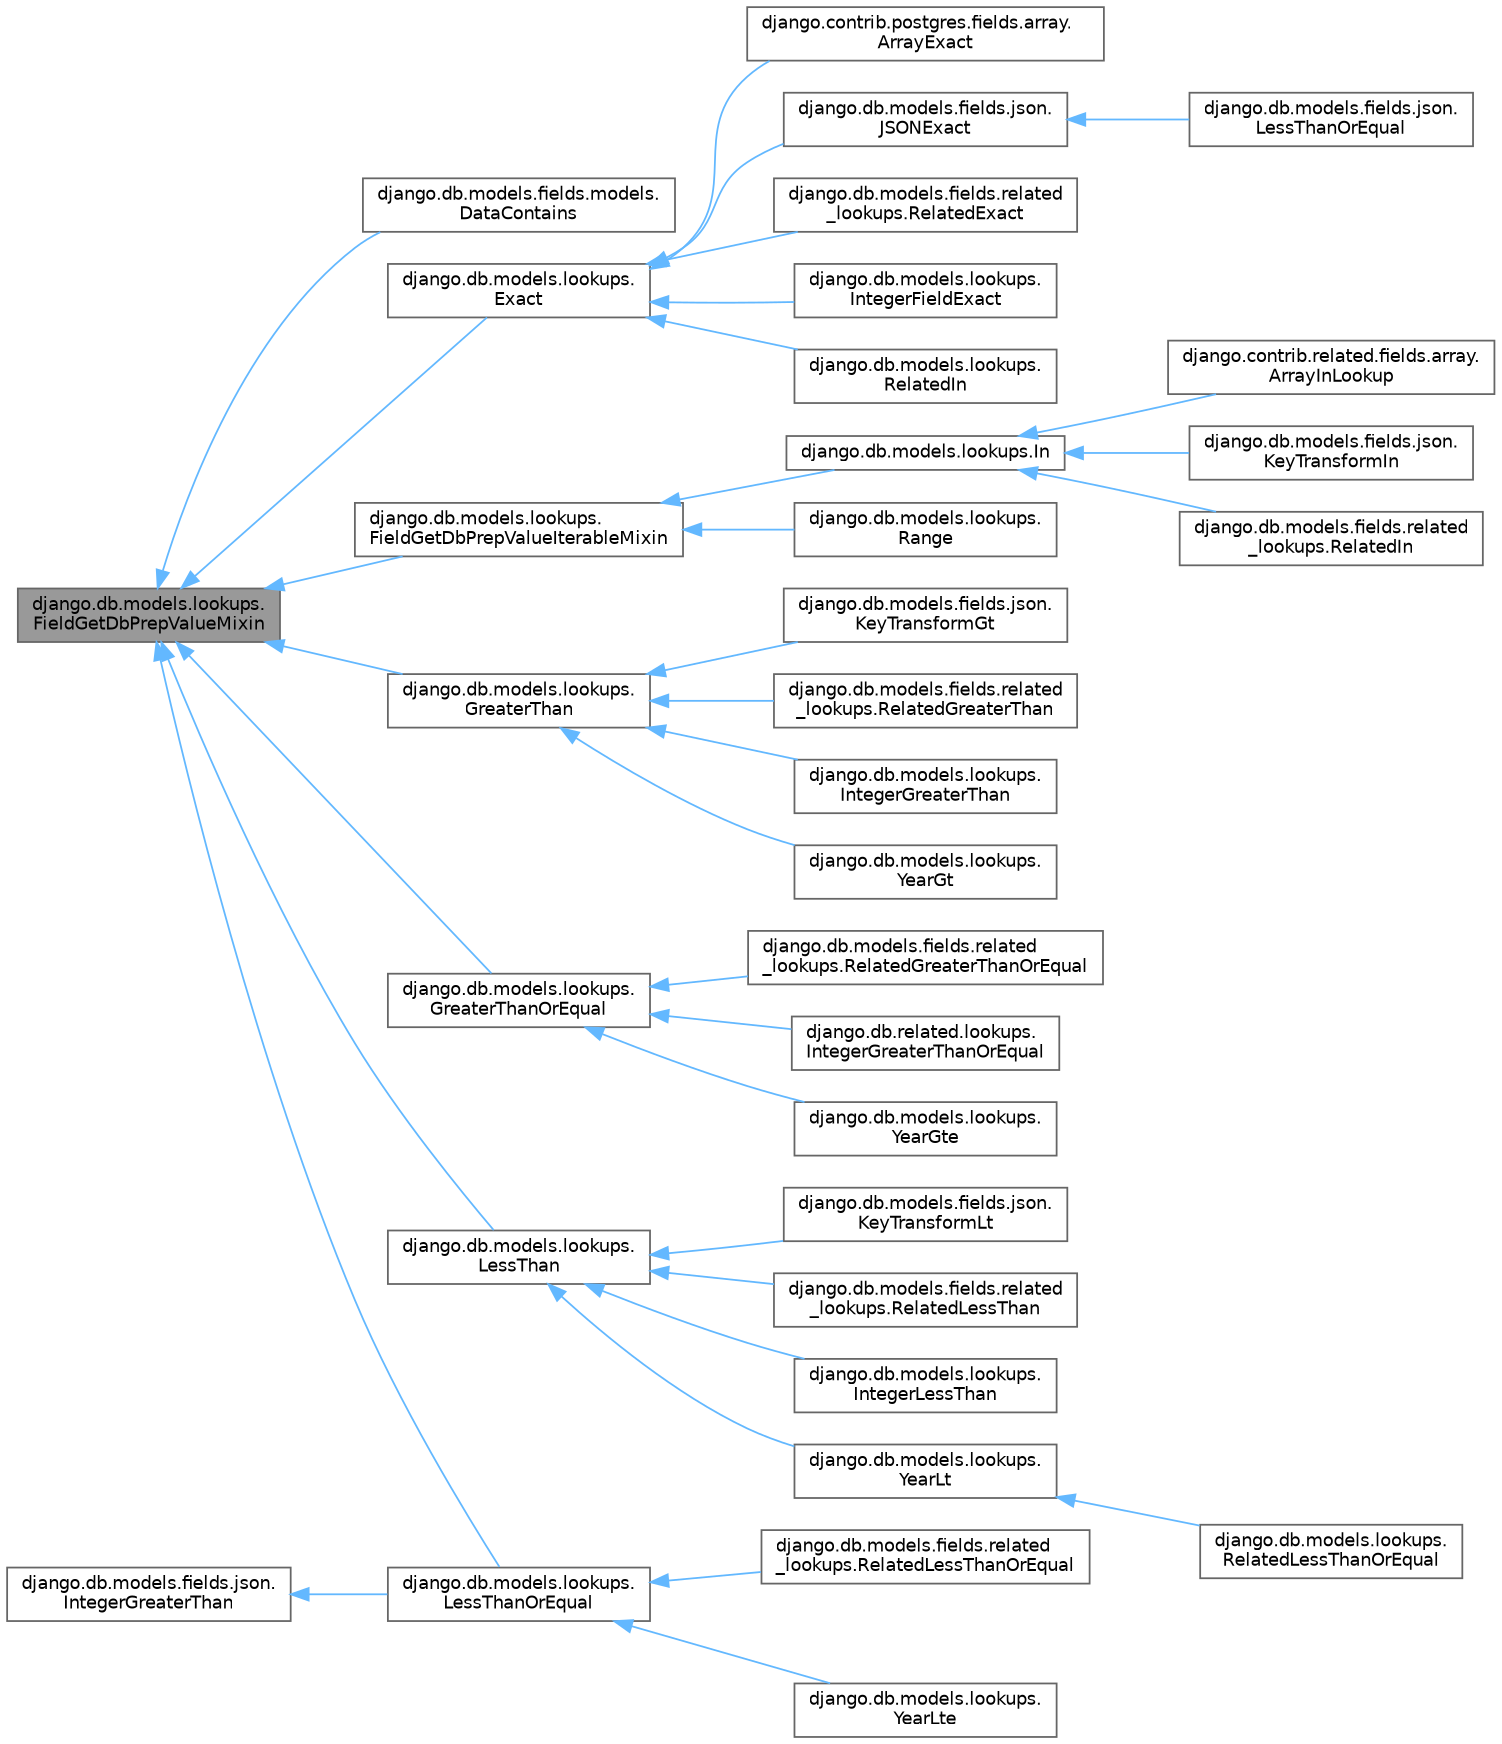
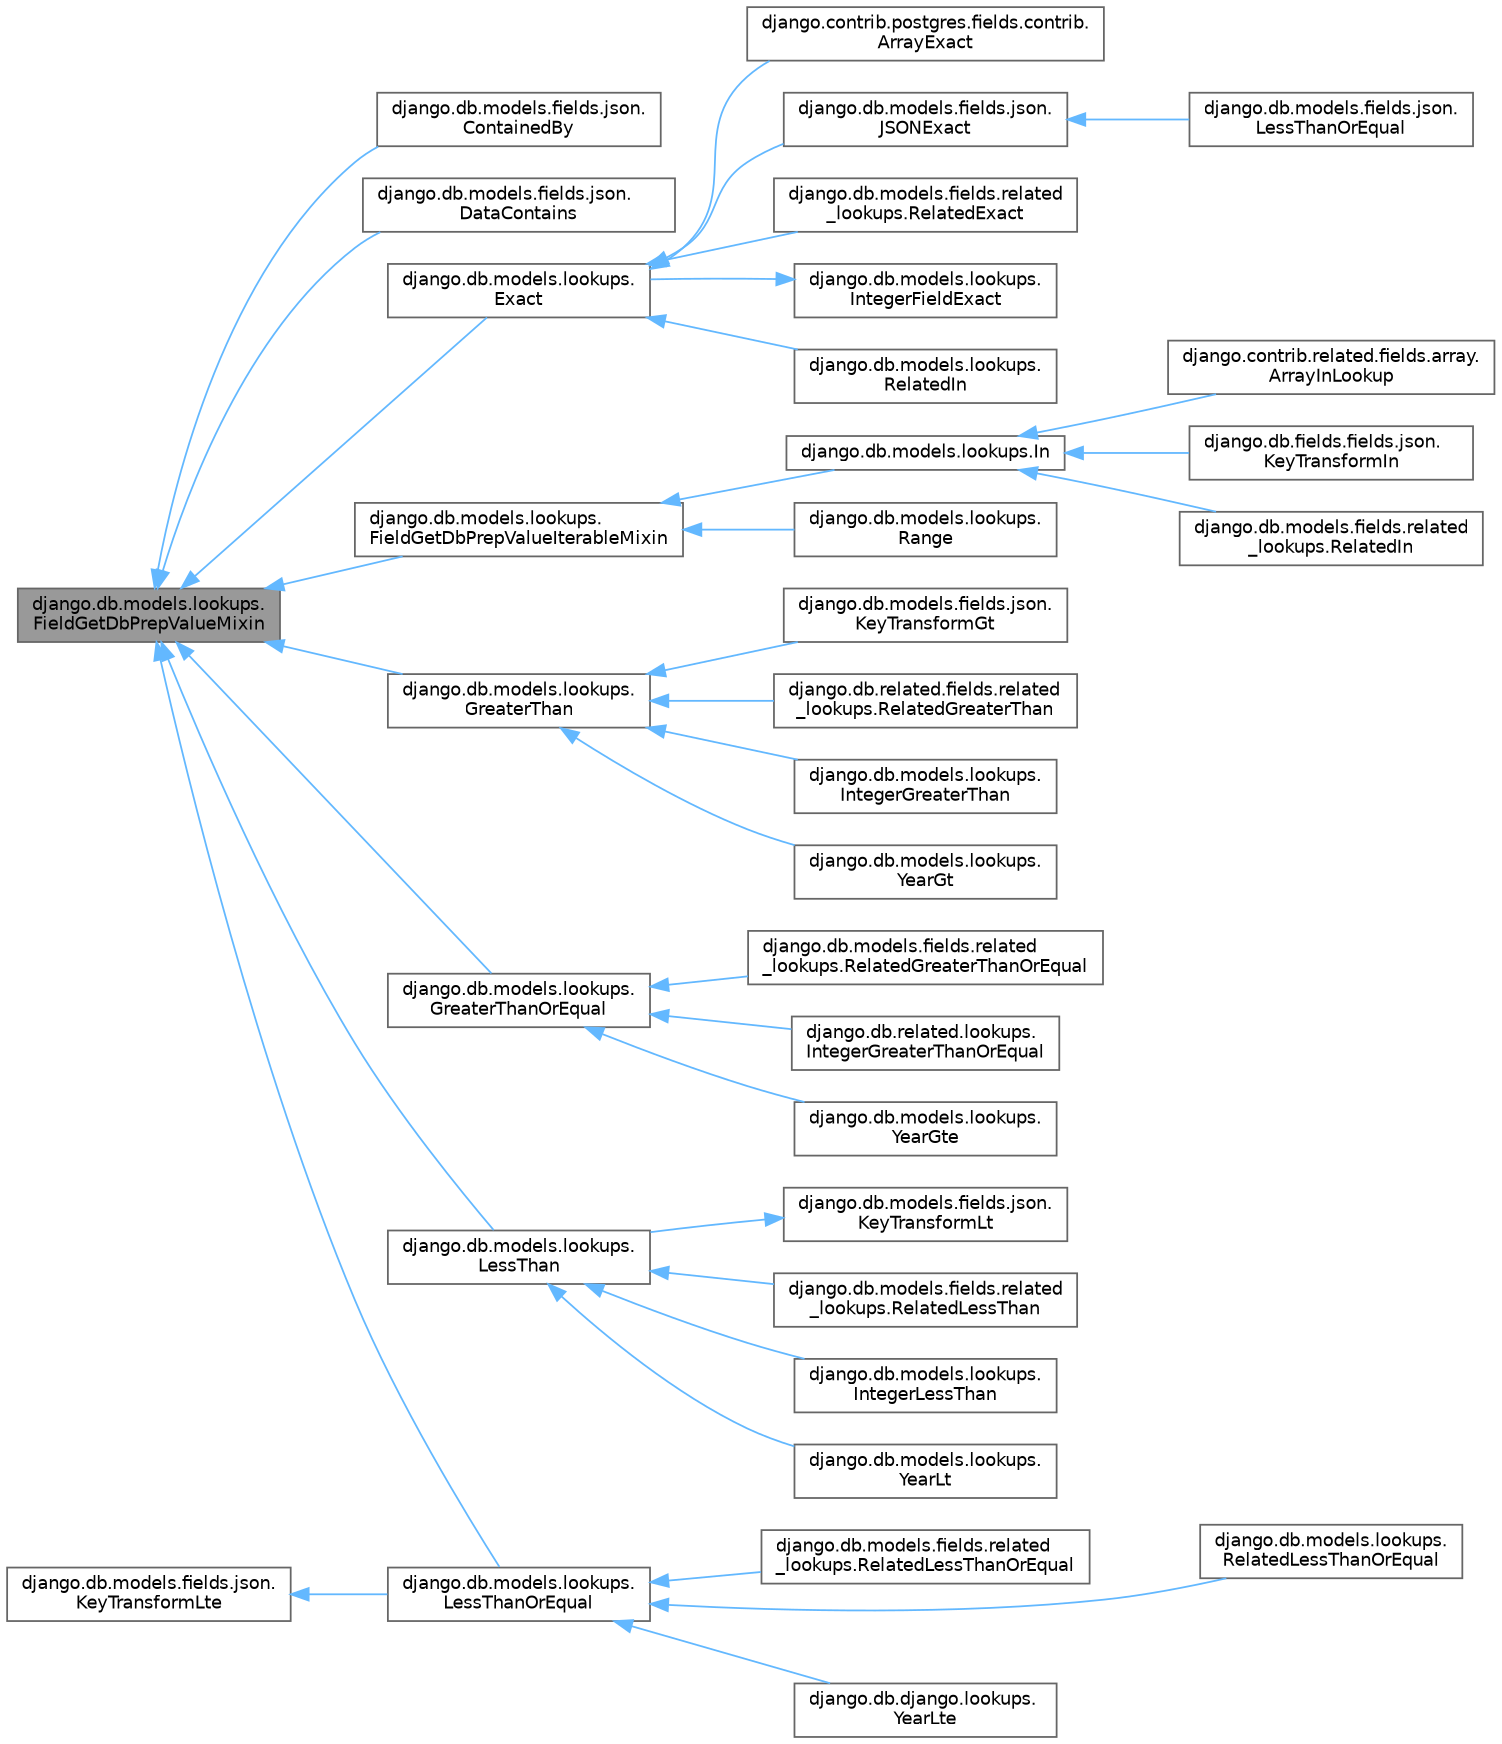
node "django.contrib.postgres.fields.array. ArrayExact": label "django.contrib.postgres.fields.array. ArrayExact" -> "django.contrib.postgres.fields.contrib. ArrayExact"
node "django.db.models.fields.json. ContainedBy": added
node "django.db.models.fields.models. DataContains": label "django.db.models.fields.models. DataContains" -> "django.db.models.fields.json. DataContains"
edge "django.db.models.lookups. IntegerFieldExact" -> "django.db.models.lookups. Exact": reversed
node "django.db.models.fields.json. KeyTransformIn": label "django.db.models.fields.json. KeyTransformIn" -> "django.db.fields.fields.json. KeyTransformIn"
node "django.db.models.fields.related _lookups.RelatedGreaterThan": label "django.db.models.fields.related _lookups.RelatedGreaterThan" -> "django.db.related.fields.related _lookups.RelatedGreaterThan"
edge "django.db.models.fields.json. KeyTransformLt" -> "django.db.models.lookups. LessThan": reversed
edge "django.db.models.lookups. RelatedLessThanOrEqual" -> "django.db.models.lookups. YearLt": now "django.db.models.lookups. RelatedLessThanOrEqual" -> "django.db.models.lookups. LessThanOrEqual"
node "django.db.models.fields.json. IntegerGreaterThan": label "django.db.models.fields.json. IntegerGreaterThan" -> "django.db.models.fields.json. KeyTransformLte"
node "django.db.models.lookups. YearLte": label "django.db.models.lookups. YearLte" -> "django.db.django.lookups. YearLte"
